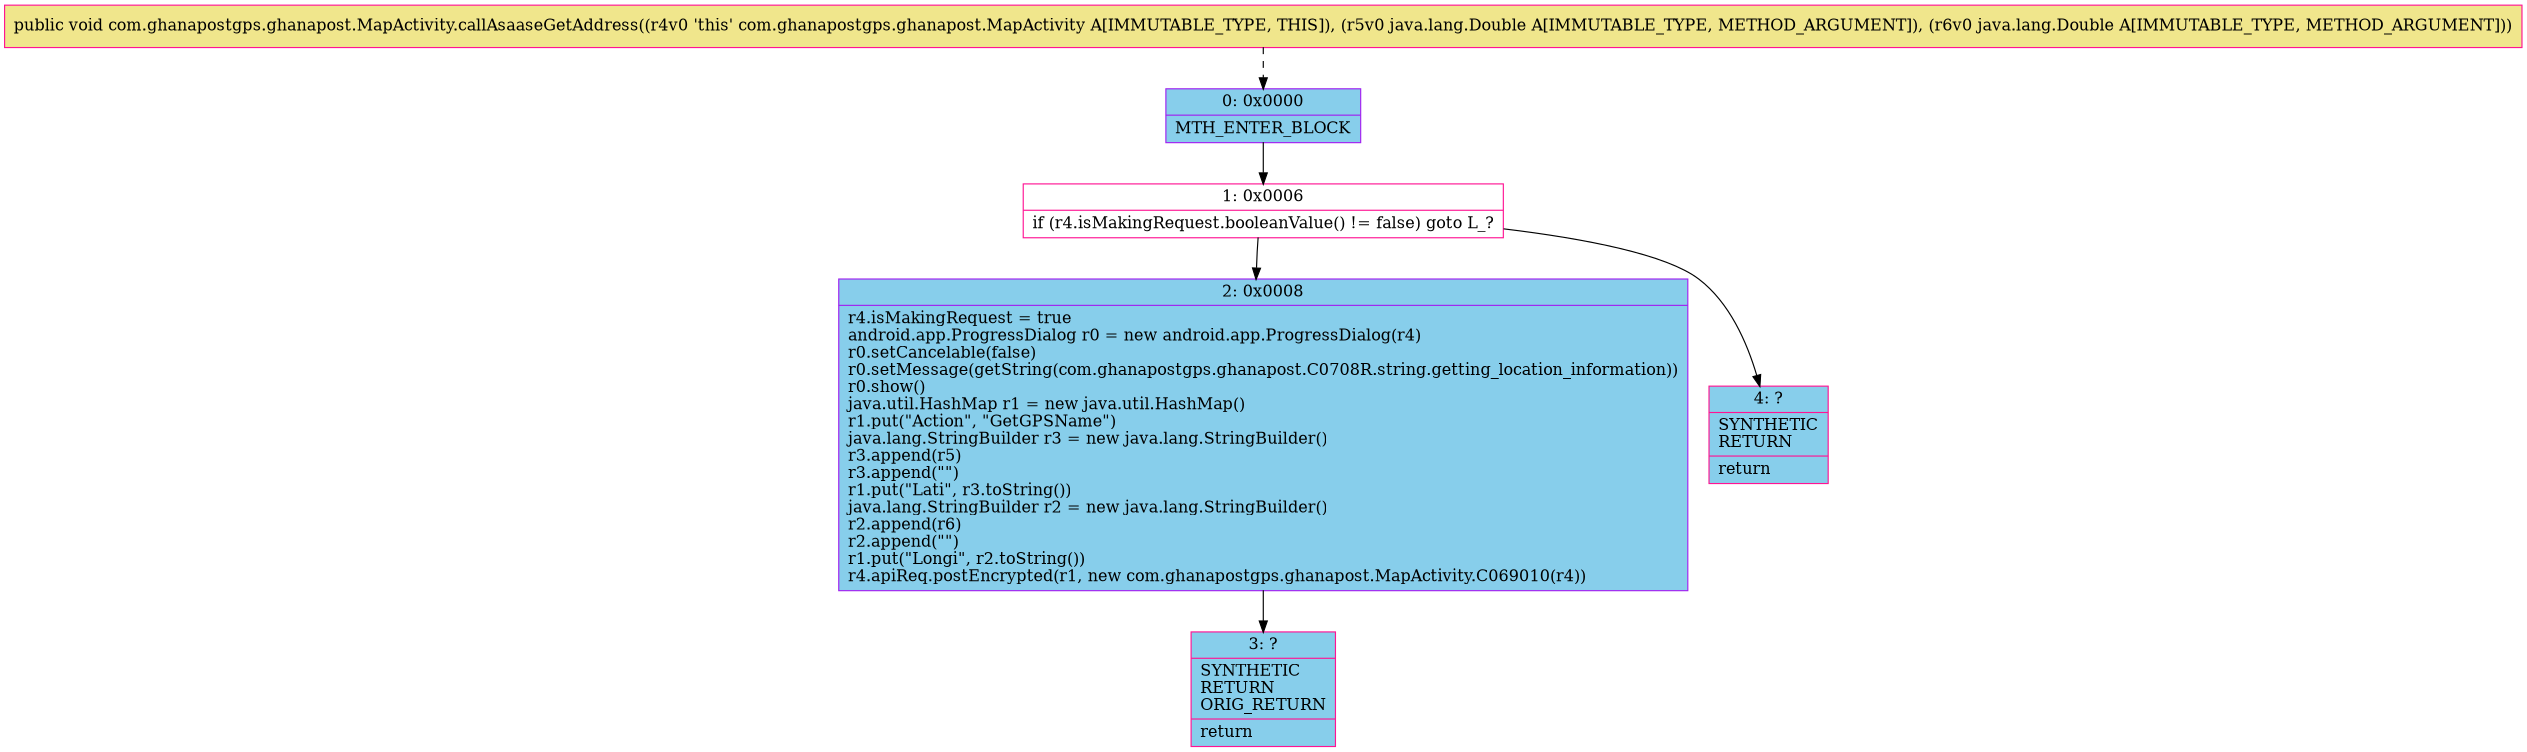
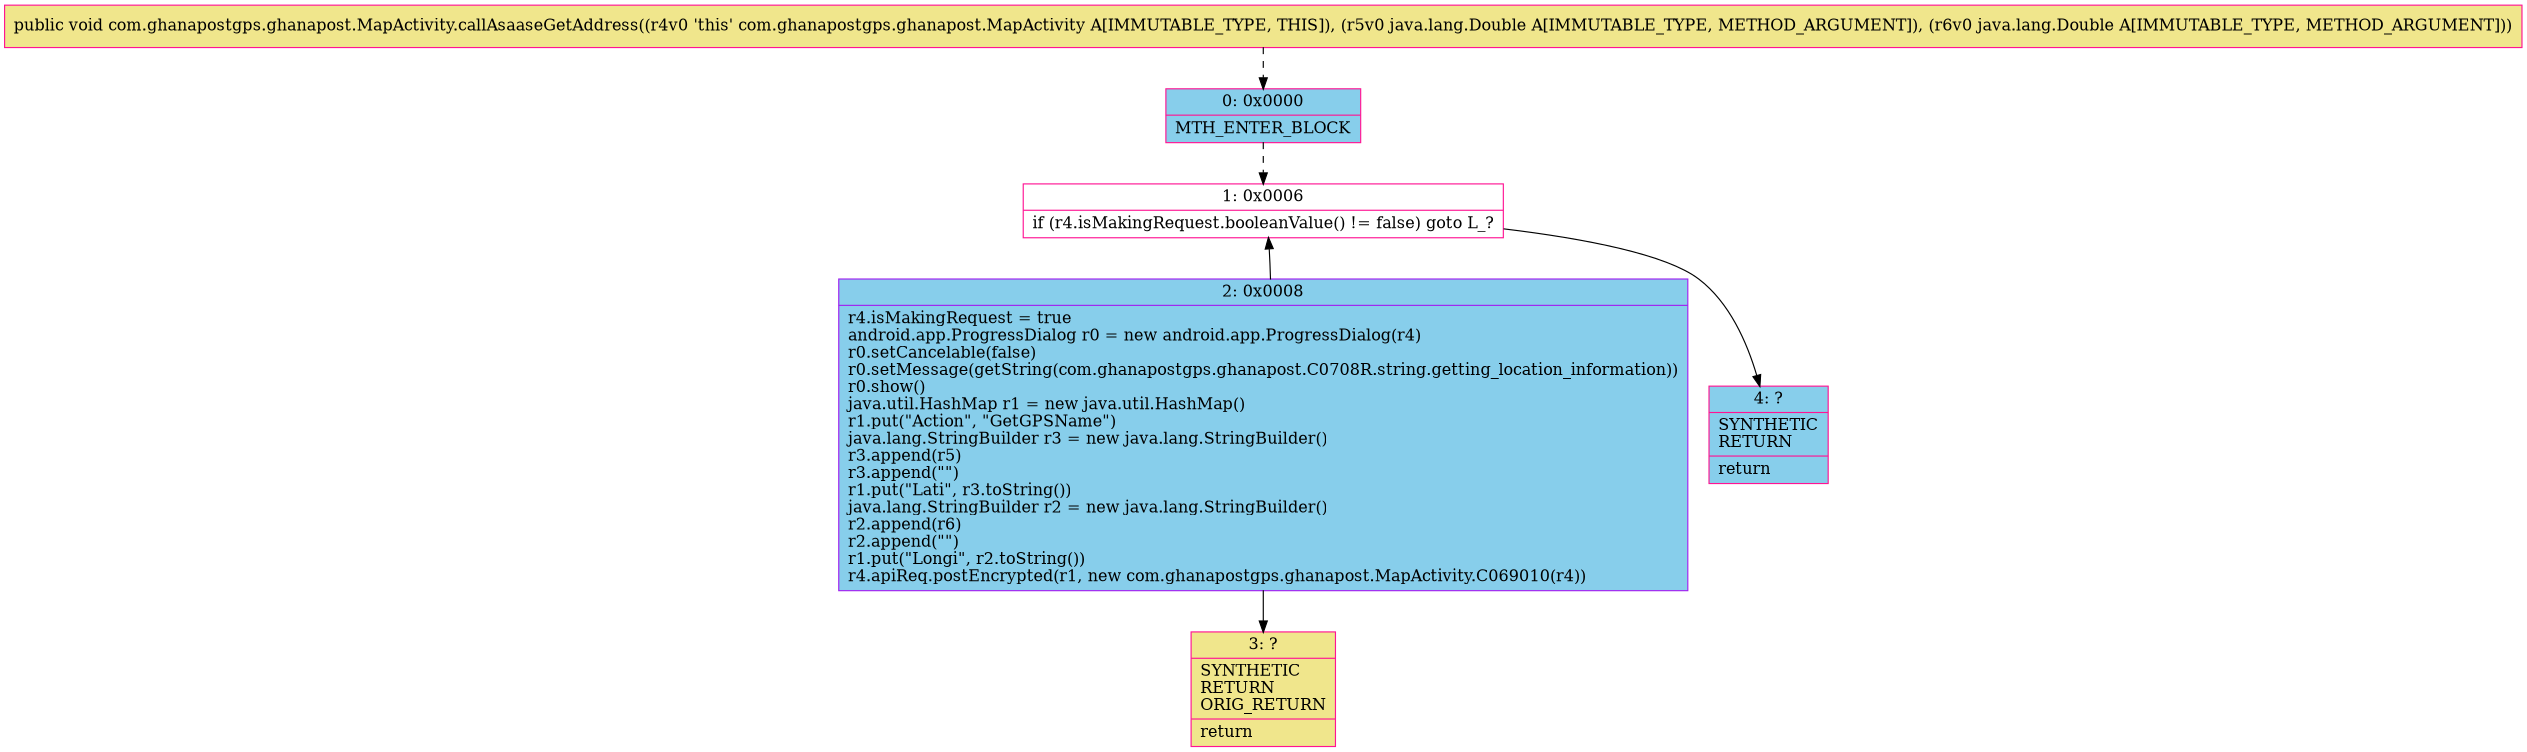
node "0: 0x0000": color purple -> deeppink
edge "0: 0x0000" -> "1: 0x0006": style solid -> dashed
edge "1: 0x0006" -> "2: 0x0008": reversed
node "3: ?": fillcolor skyblue -> khaki
